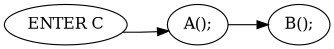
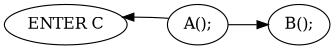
edge "ENTER C" -> "A();": reversed
